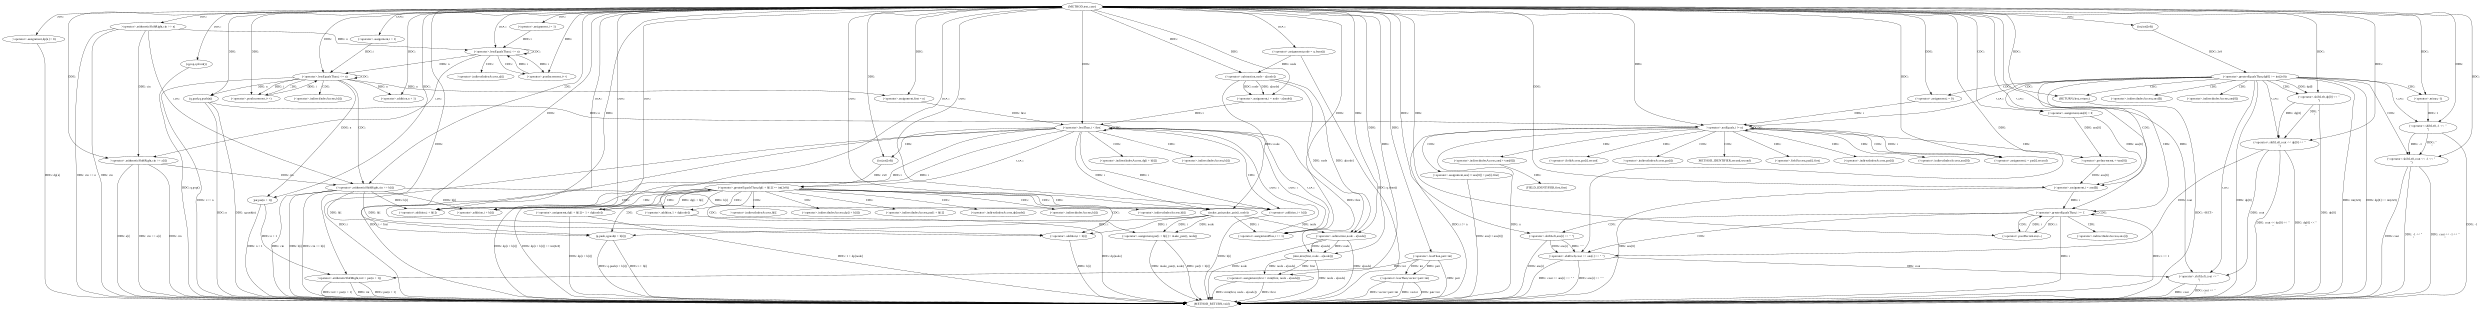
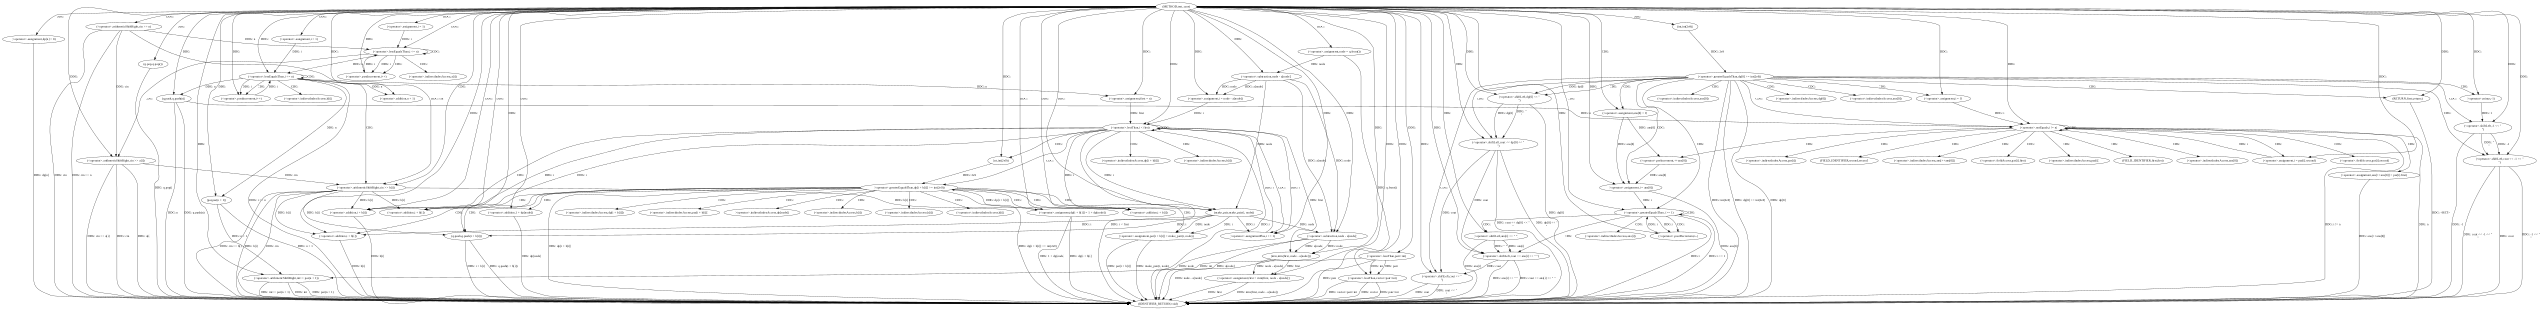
node "(q.pop,q.front())": label "(q.pop,q.front())" -> "(q.pop,q.pop())"
edge "(METHOD,test_case)" -> "(<operator>.lessThan,vector<pair<int)": added, label "DDG:"
edge "(<operator>.arithmeticShiftRight,cin >> n)" -> "(<operator>.arithmeticShiftRight,cin >> b[i])": label "CDG: " -> "DDG: cin"
node "(<operator>.indirectIndexAccess,dp[0])": added
node "(METHOD_IDENTIFIER,second,second)": label "(METHOD_IDENTIFIER,second,second)" -> "(FIELD_IDENTIFIER,second,second)"
edge "(<operator>.indirectIndexAccess,ans[++ans[0]])" -> "(FIELD_IDENTIFIER,first,first)": now "(<operator>.notEquals,i != n)" -> "(FIELD_IDENTIFIER,first,first)"
node "(METHOD_RETURN,void)": label "(METHOD_RETURN,void)" -> "(IDENTIFIER_RETURN,void)"
